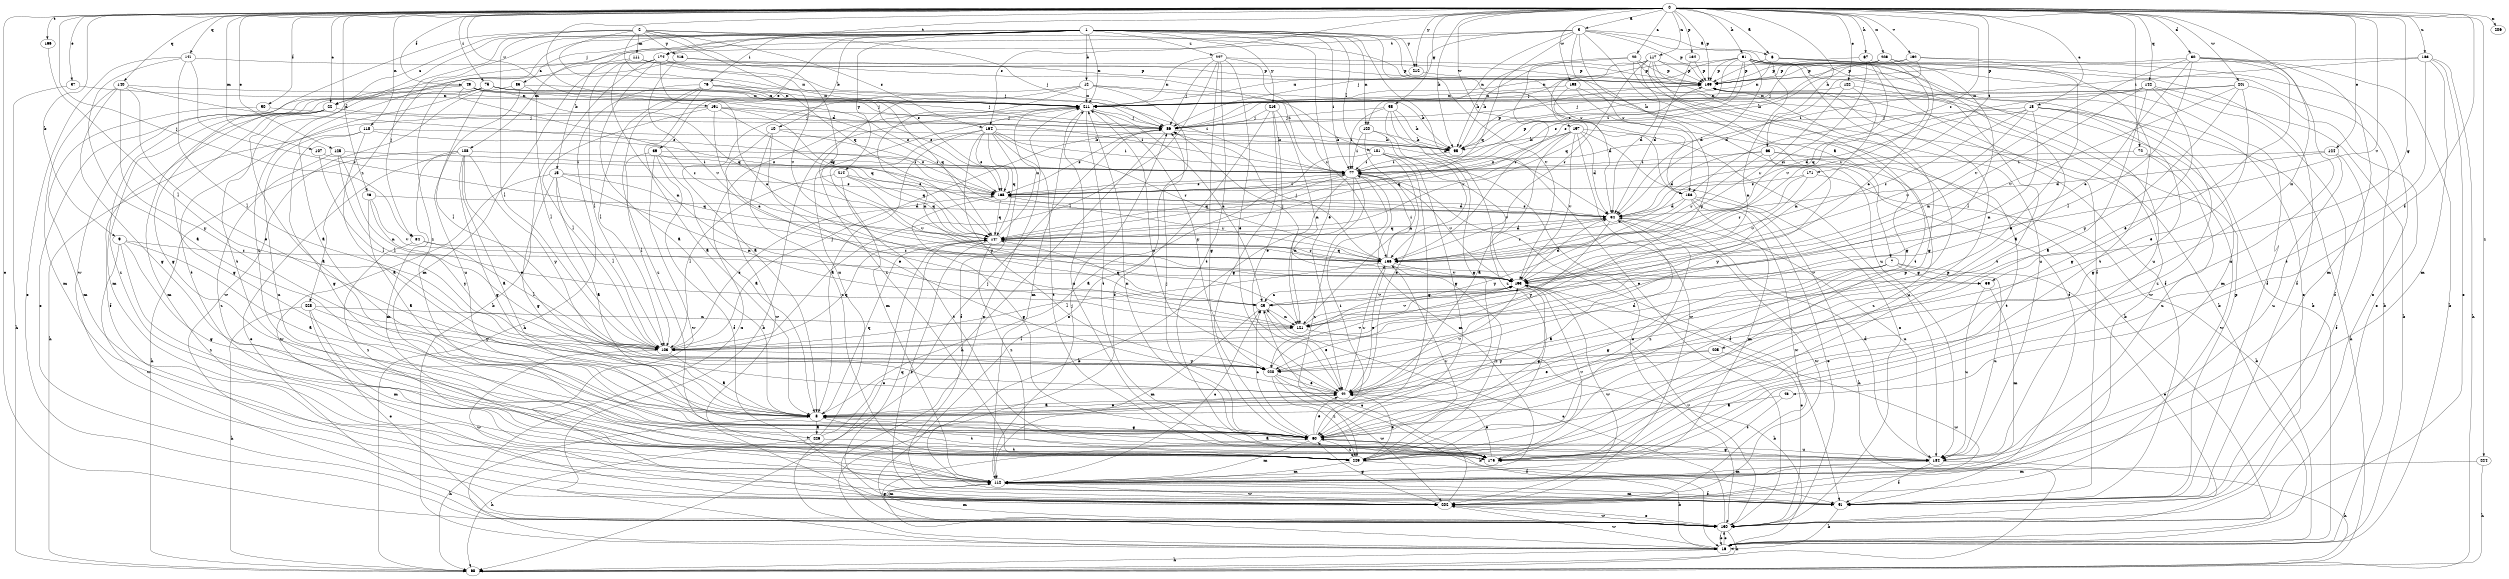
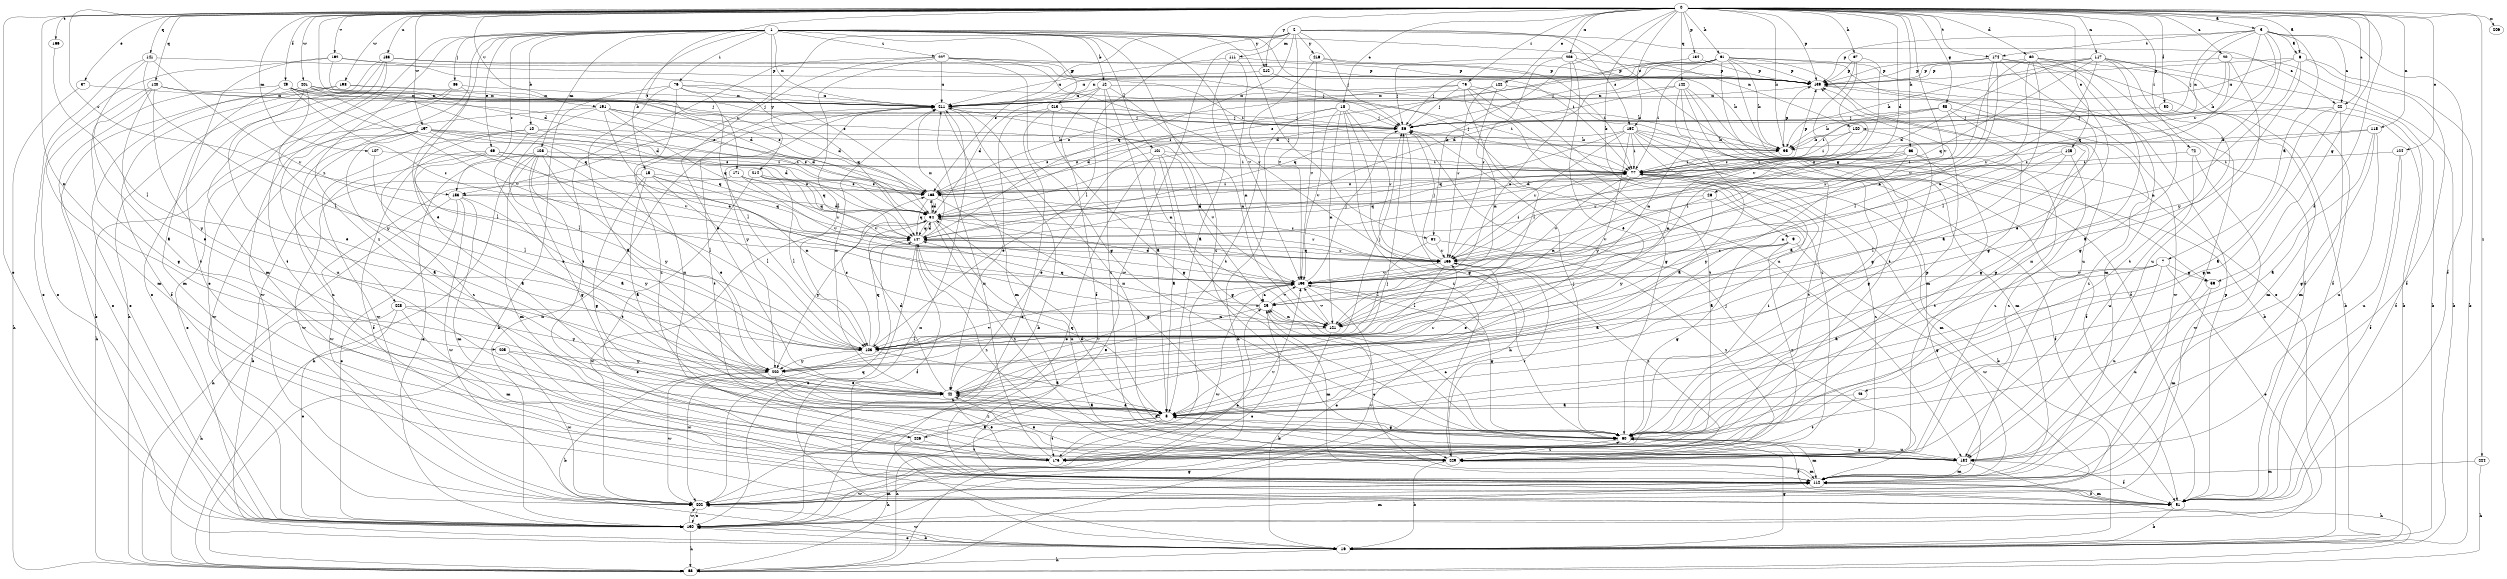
edge "124" -> "34": now "201" -> "34"
